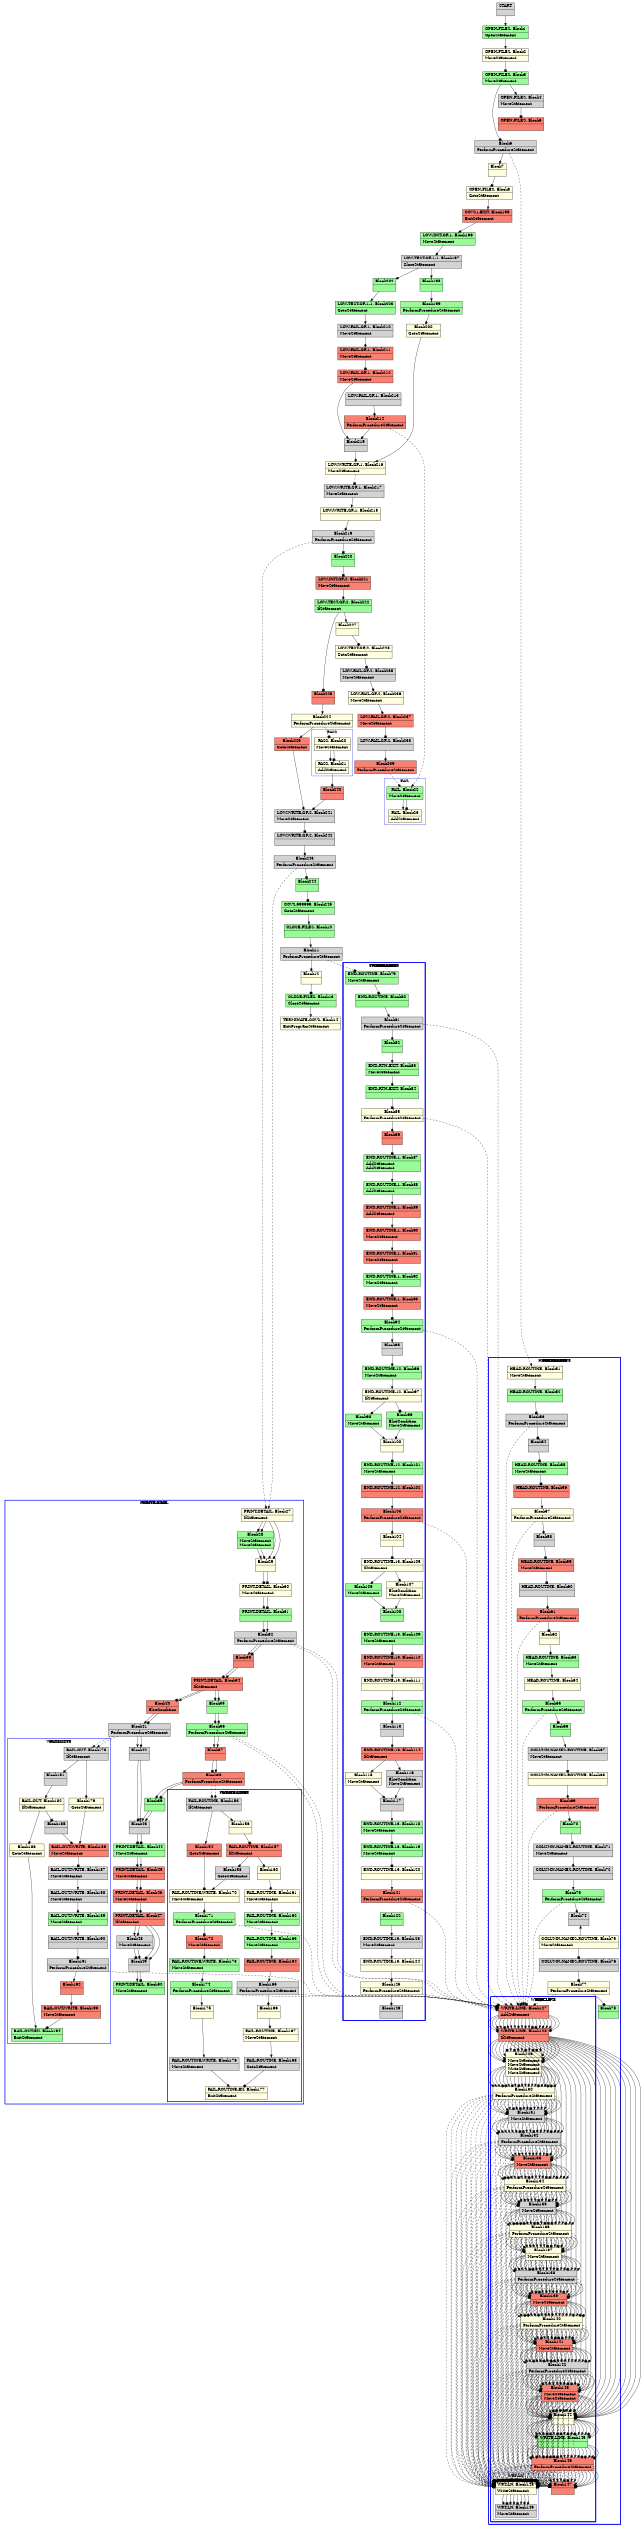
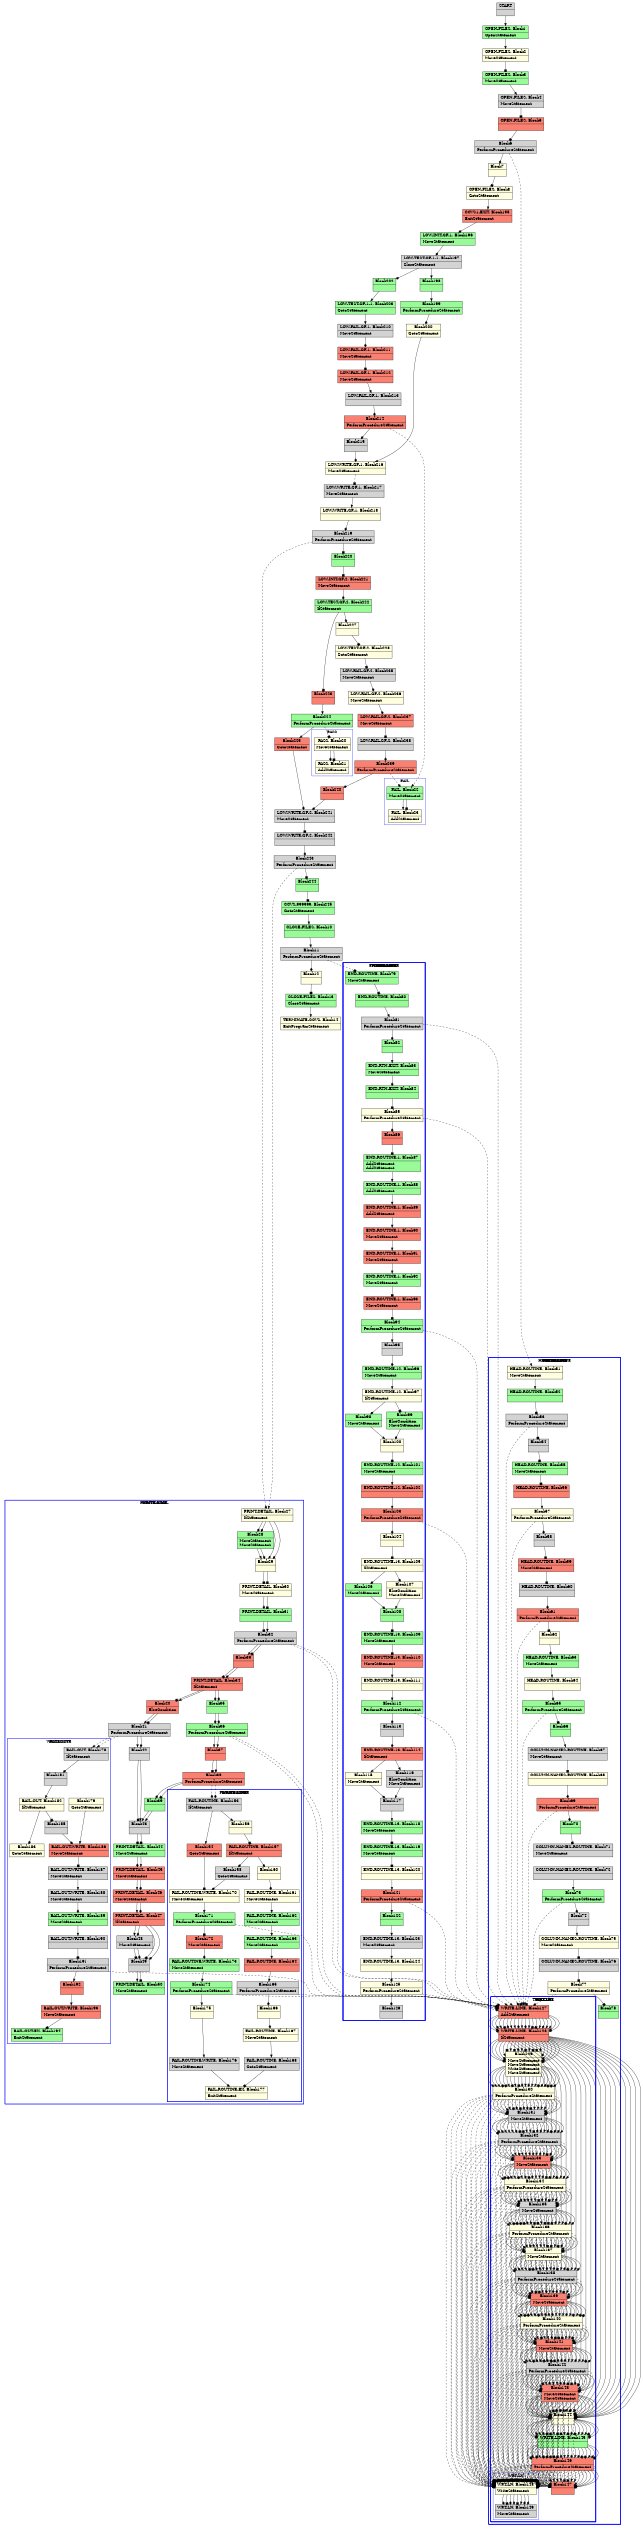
edge "OPEN-FILES. Block3" -> "Block6": now "OPEN-FILES. Block5" -> "Block6"
edge "LOW-FAIL-GF-1. Block212" -> "Block215": now "LOW-FAIL-GF-1. Block212" -> "LOW-FAIL-GF-1. Block213"
edge "LOW-TEST-GF-2. Block222" -> "Block227": arrowhead normal -> diamond
node "Block224": fillcolor lightyellow -> palegreen
edge "PASS. Block21" -> "Block240": now "Block239" -> "Block240"
edge "Block108" -> "END-ROUTINE-13. Block109": added
edge "BAIL-OUT. Block178" -> "Block179": removed
edge "COLUMN-NAMES-ROUTINE. Block71" -> "COLUMN-NAMES-ROUTINE. Block72": removed
edge "Block158" -> "FAIL-ROUTINE-WRITE. Block170": arrowhead normal -> diamond
edge "FAIL-ROUTINE-WRITE. Block170" -> "Block171": arrowhead diamond -> normal
edge "Block121" -> "Block122": added
edge "COLUMN-NAMES-ROUTINE. Block75" -> "Block74": reversed
edge "Block183" -> "BAIL-OUT-EX. Block194": removed
cluster "WRITE-LINE": label "WRITE-LINE" -> "TEST-LINE"
